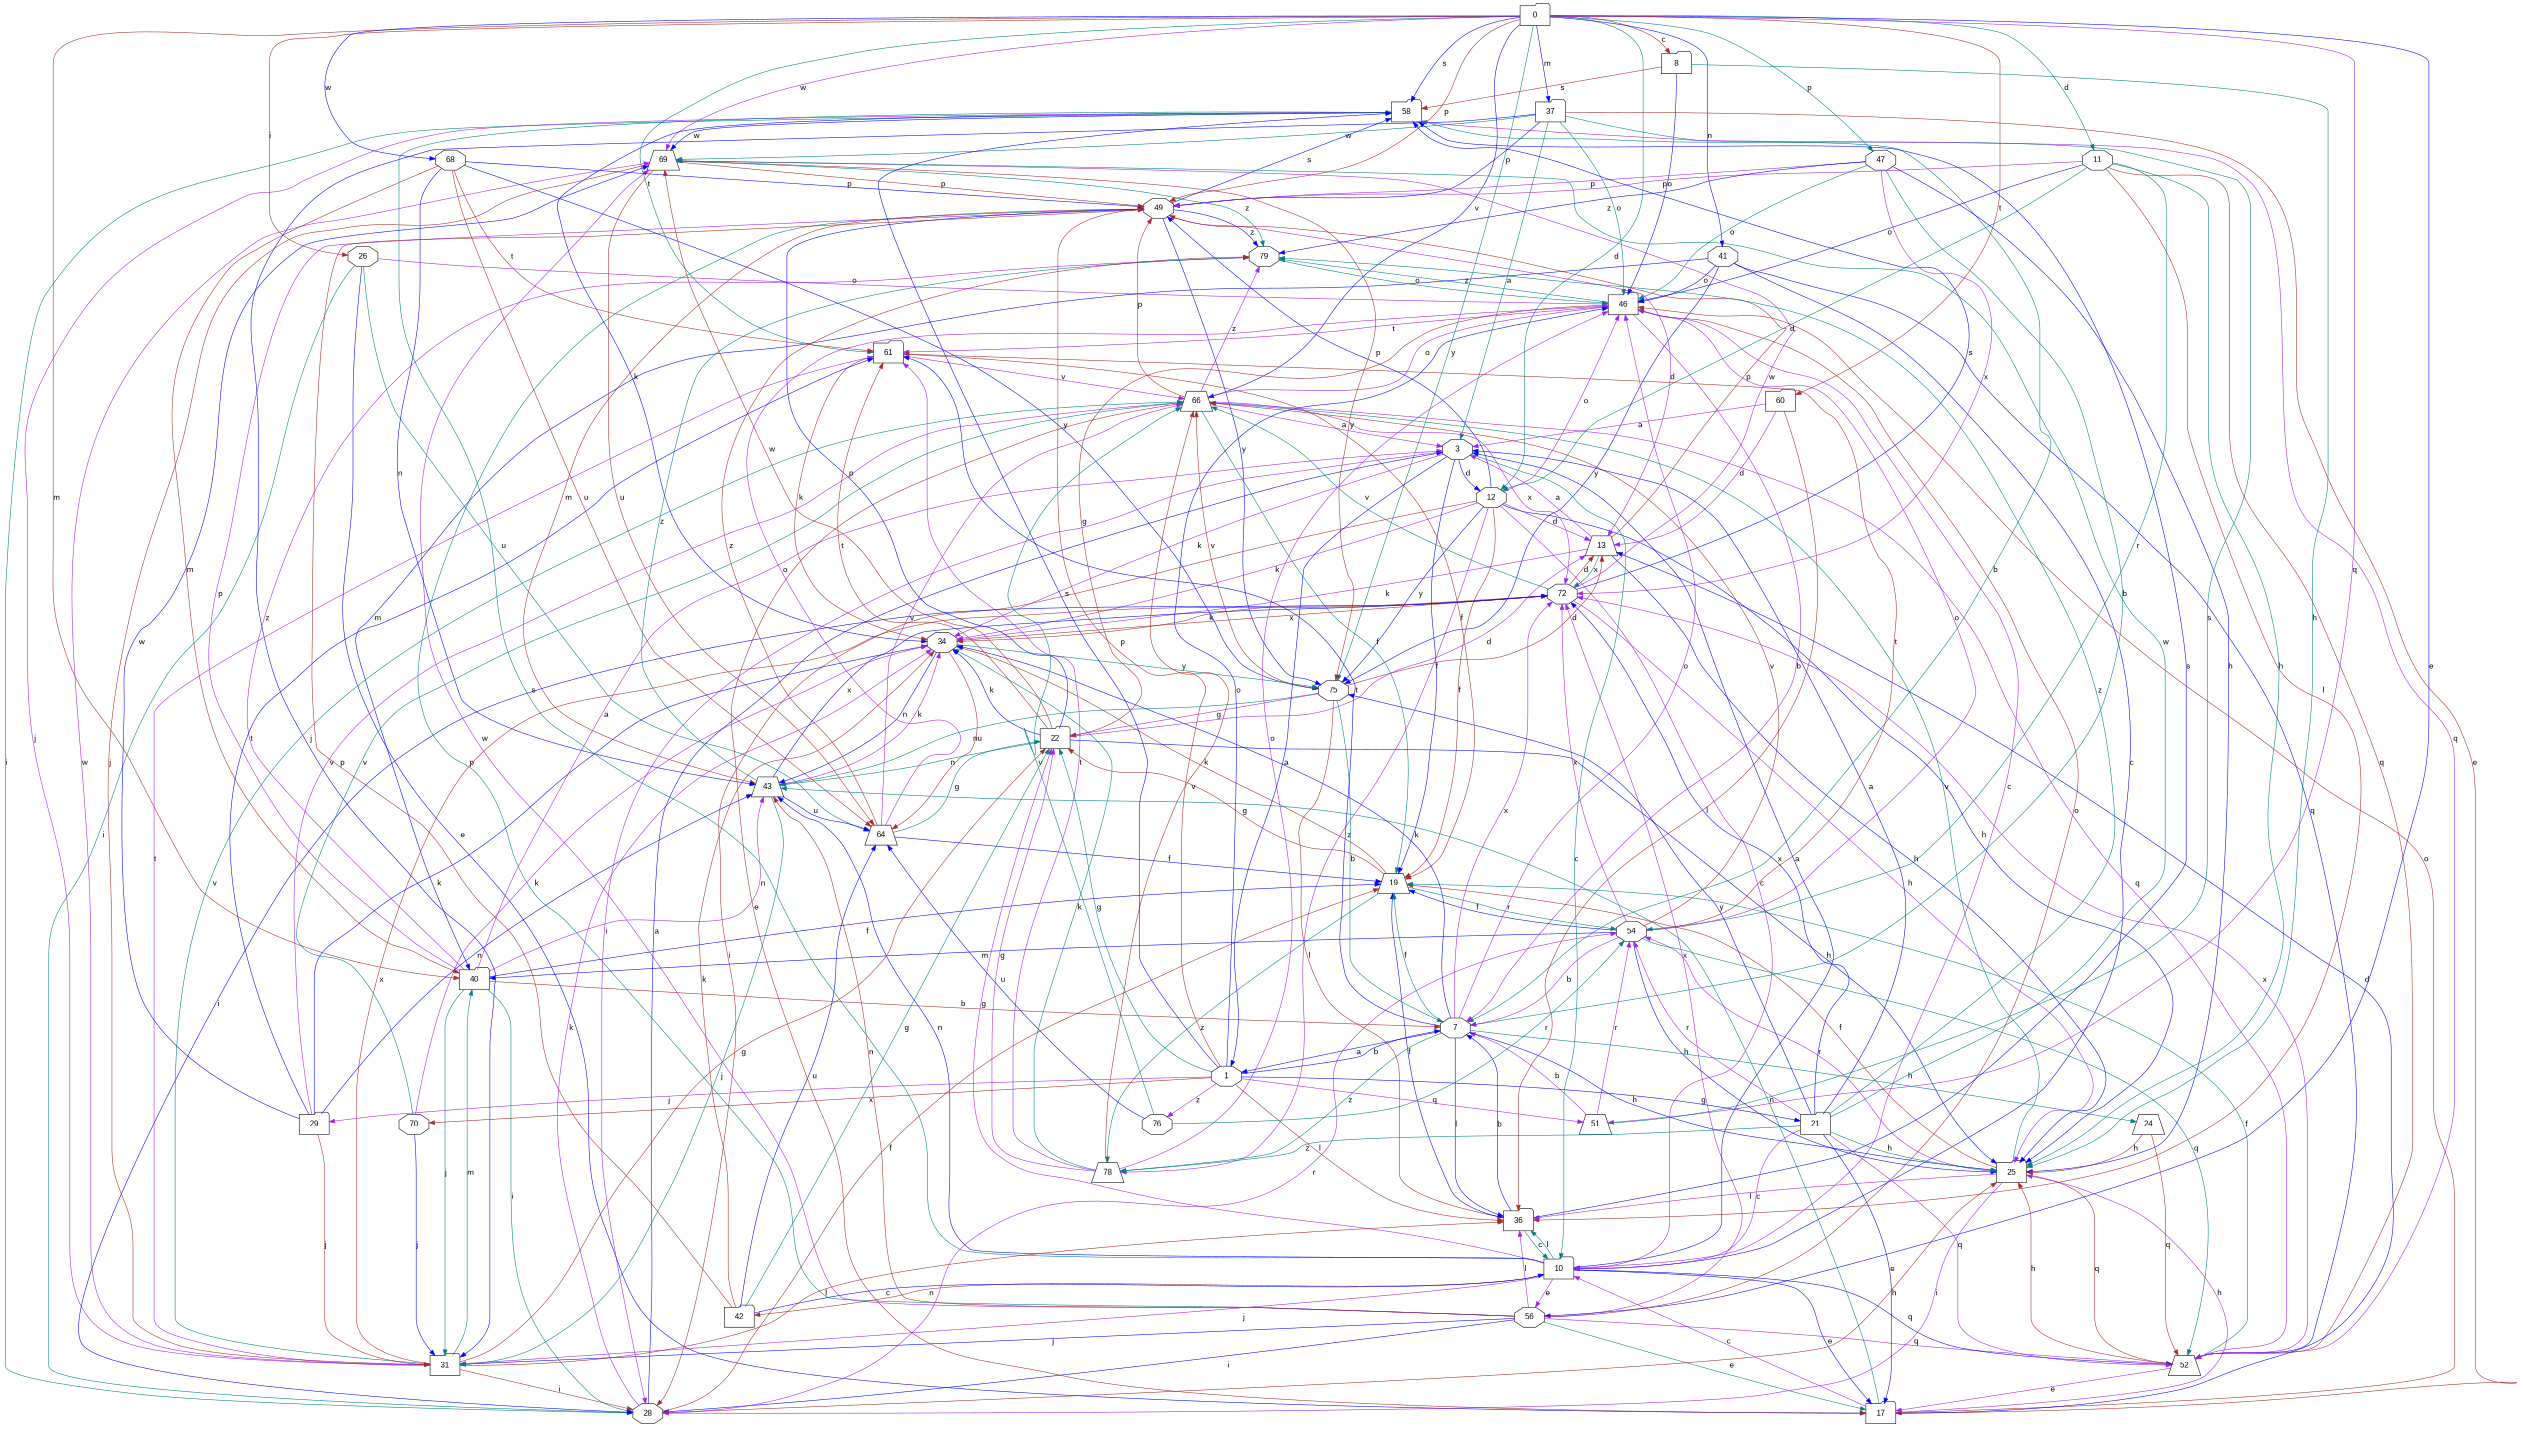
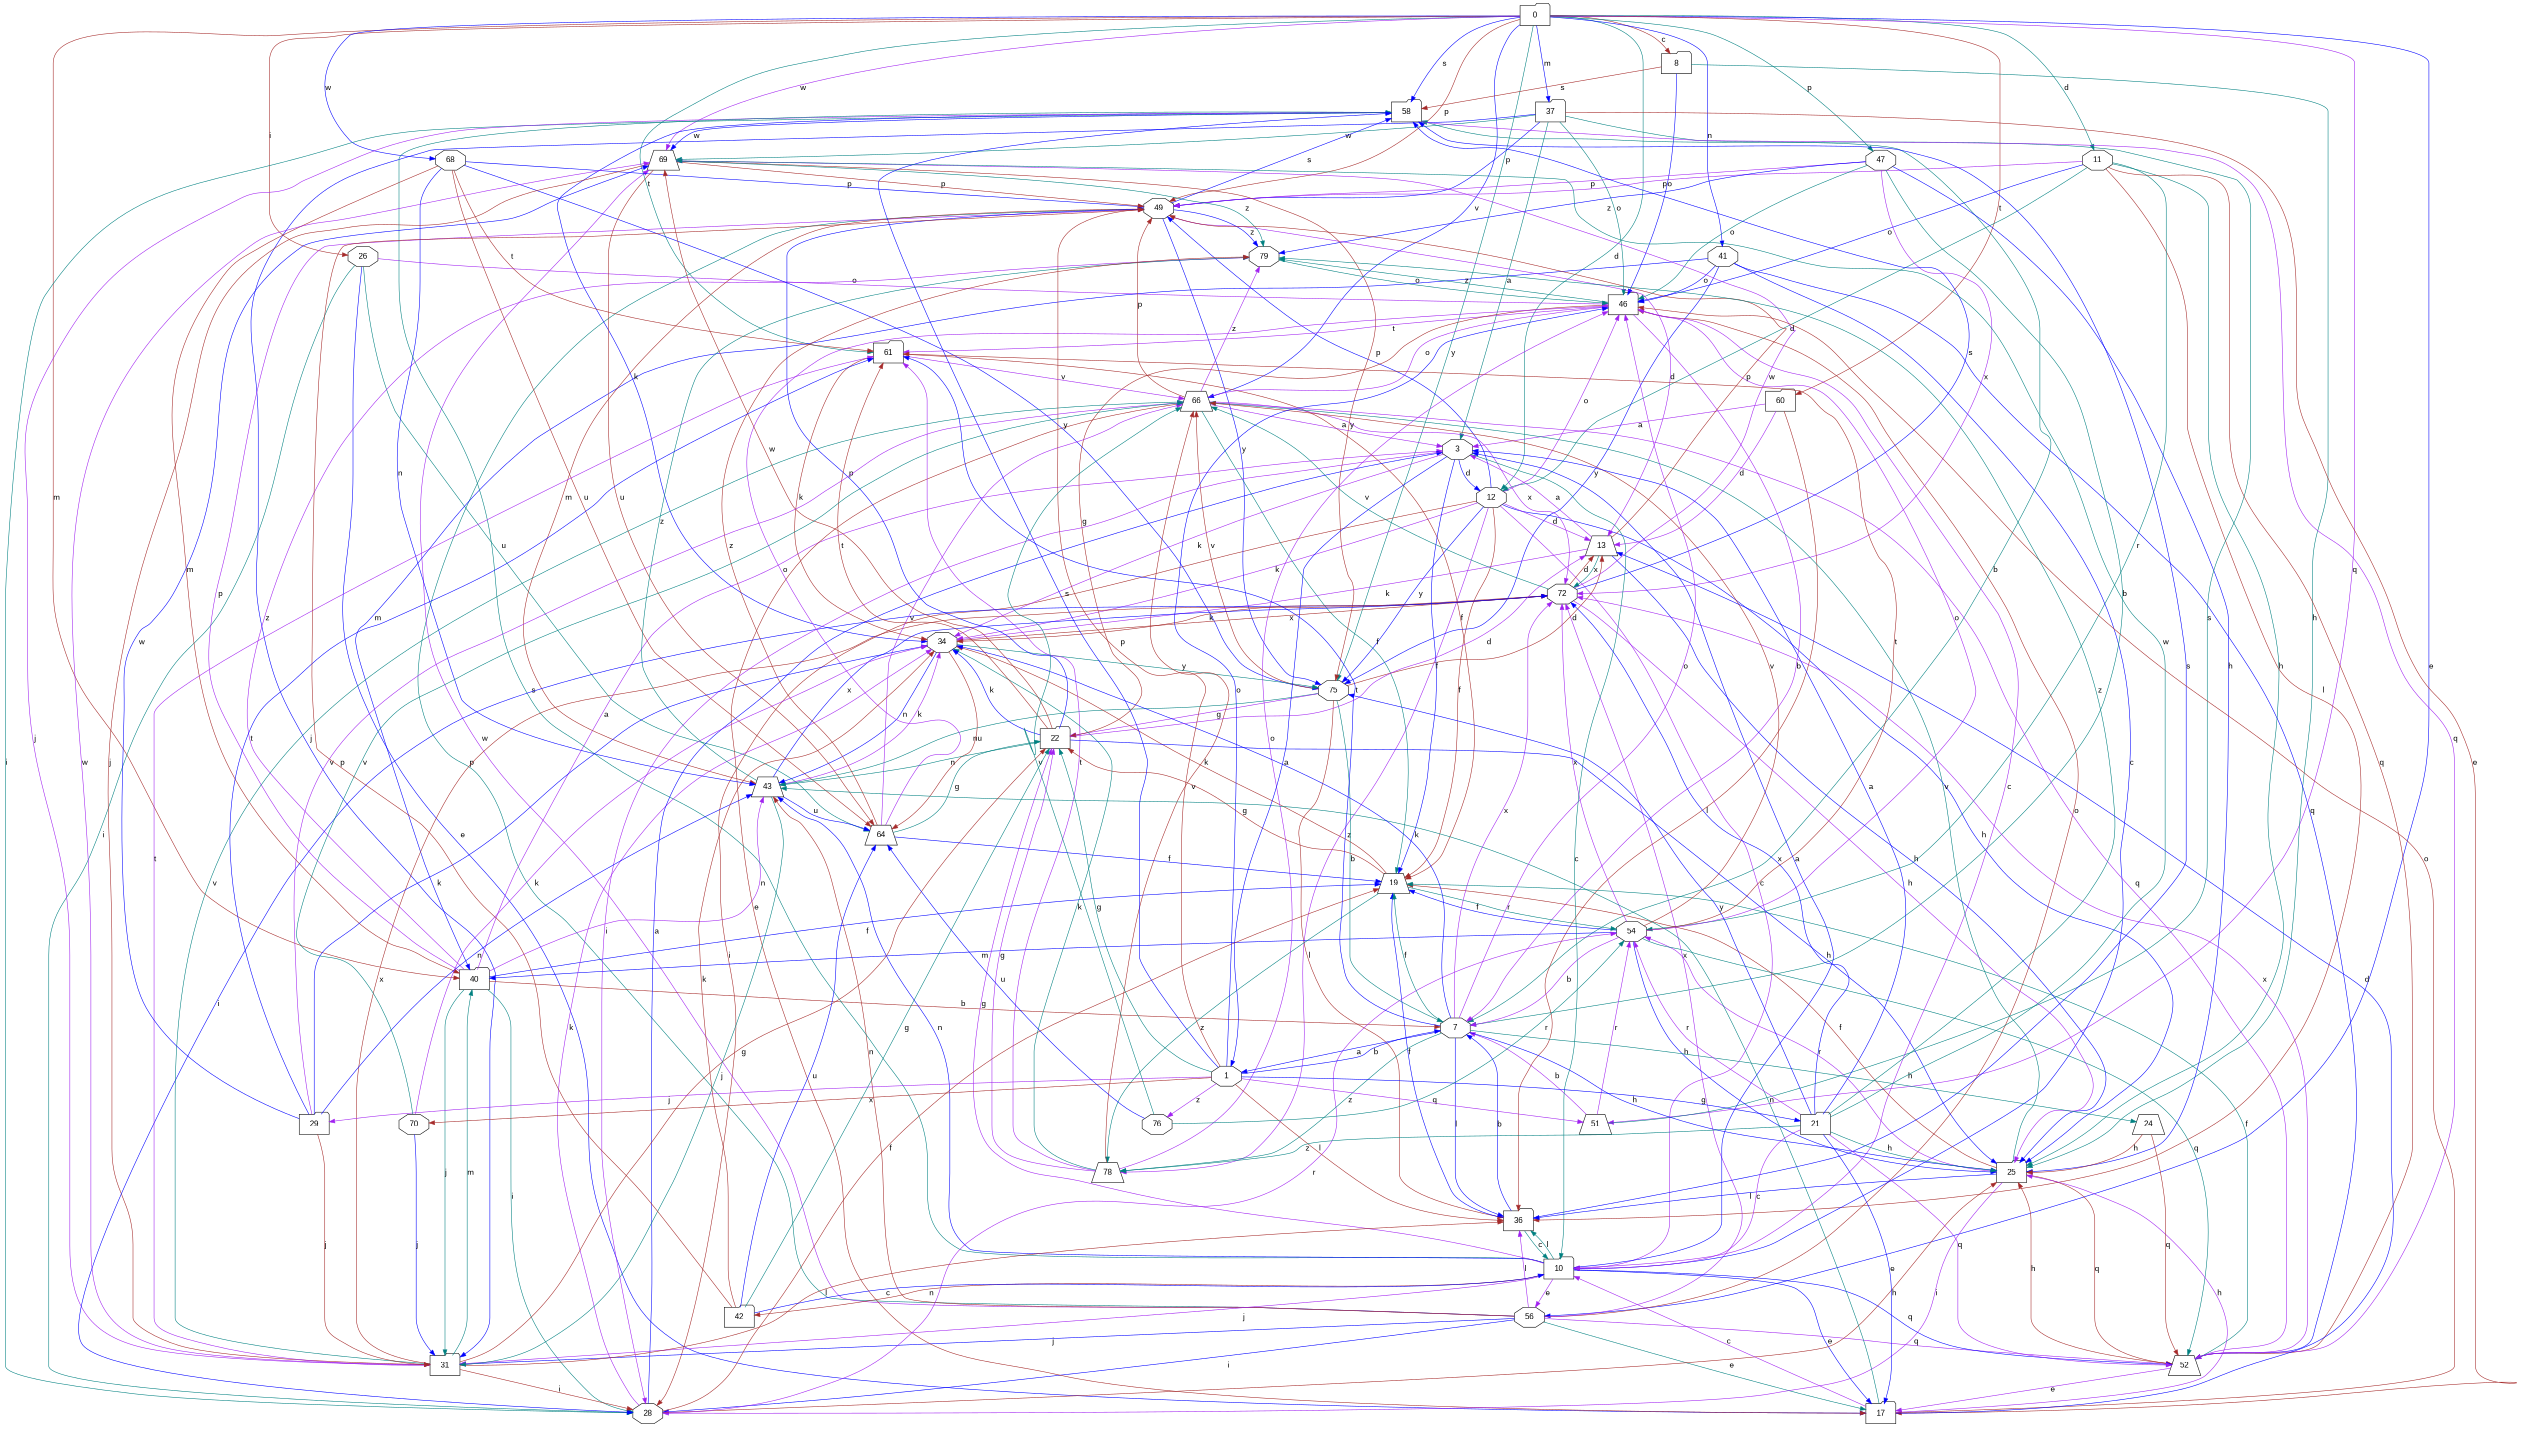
edge "25" -> "36": color purple -> blue
